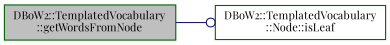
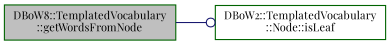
node "DBoW2::TemplatedVocabulary ::getWordsFromNode": label "DBoW2::TemplatedVocabulary ::getWordsFromNode" -> "DBoW8::TemplatedVocabulary ::getWordsFromNode"
